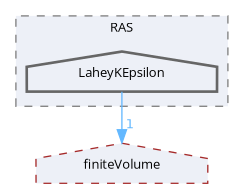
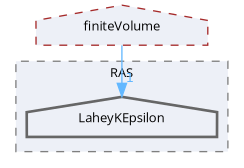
edge "LaheyKEpsilon" -> "finiteVolume": reversed
